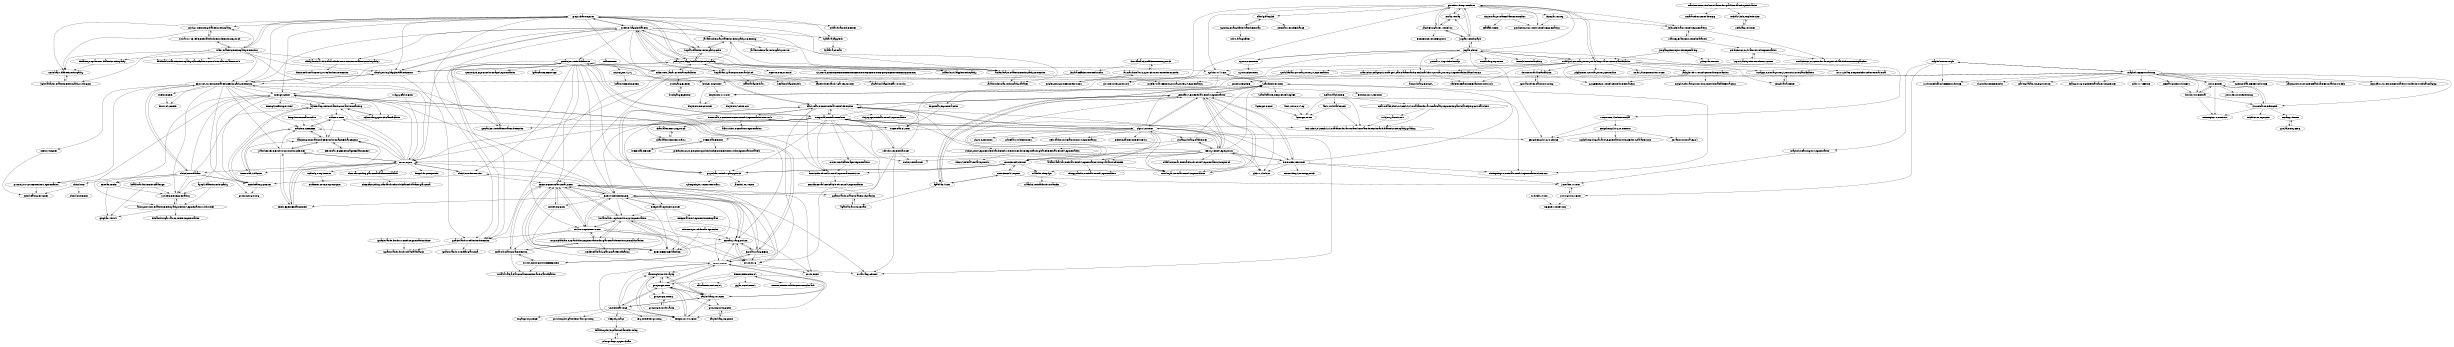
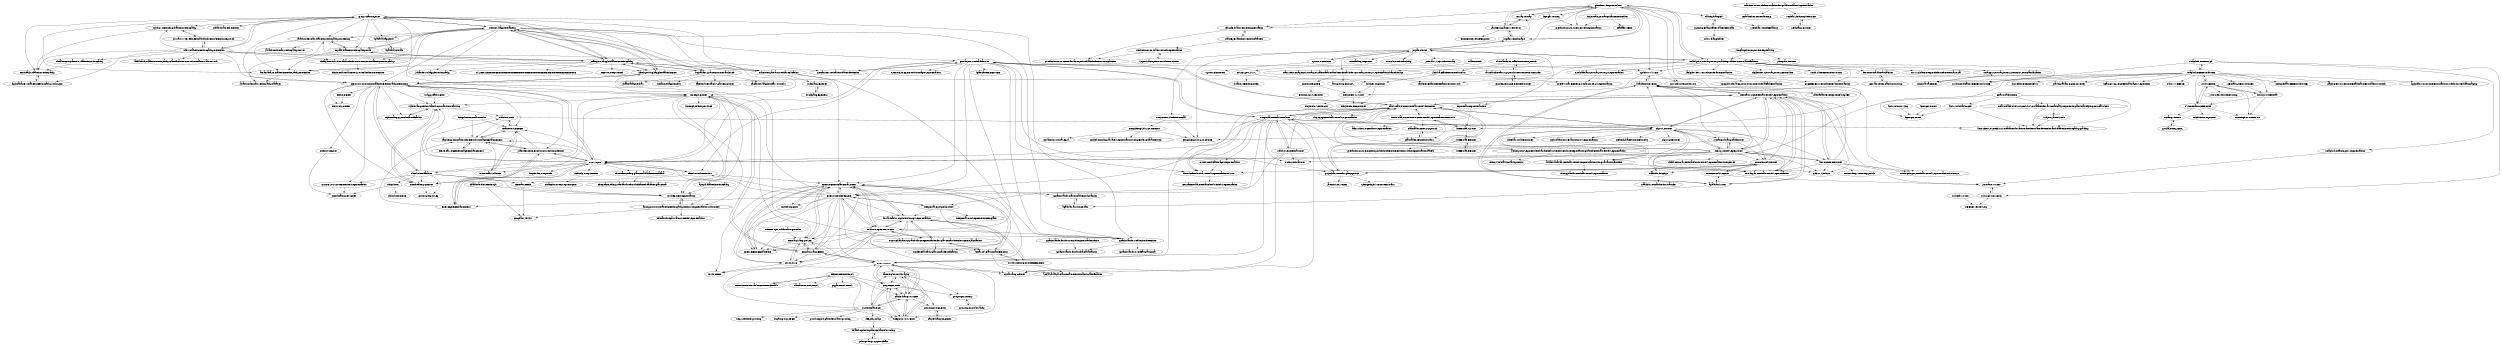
node "along-zhuang/3D_CAS": label "along-zhuang/3D_CAS" -> "along-song/3D_CAS"
edge "DeepTrial/Retina-VesselNet" -> "getsanjeev/retinal-exudates-detection": removed
edge "zzdyyy/Patho-GAN" -> "HzFu/EyeQ": now "FDU-VTS/Awesome-Diabetic-Retinopathy-Detection" -> "HzFu/EyeQ"
node "khalilouardini/IDRiD-challenge": label "khalilouardini/IDRiD-challenge" -> "khalilouardini/IDRiD-tyb"
